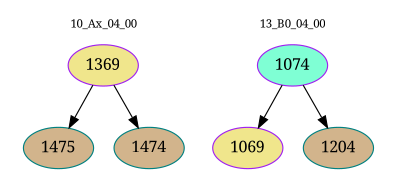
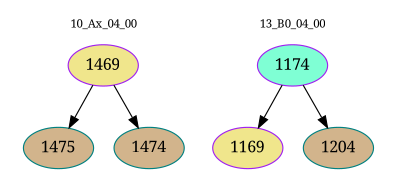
node "1369": label "1369" -> "1469"
node "1074": label "1074" -> "1174"
node "1069": label "1069" -> "1169"
